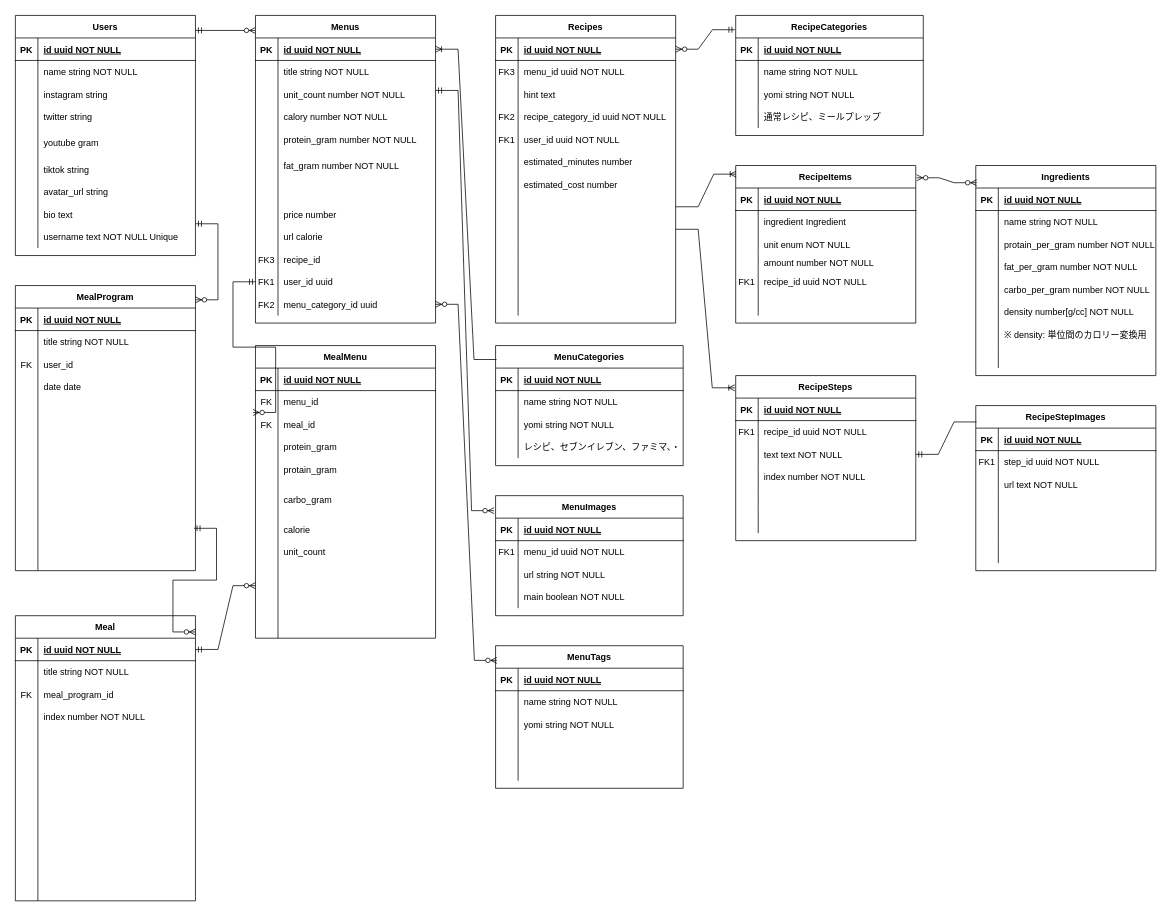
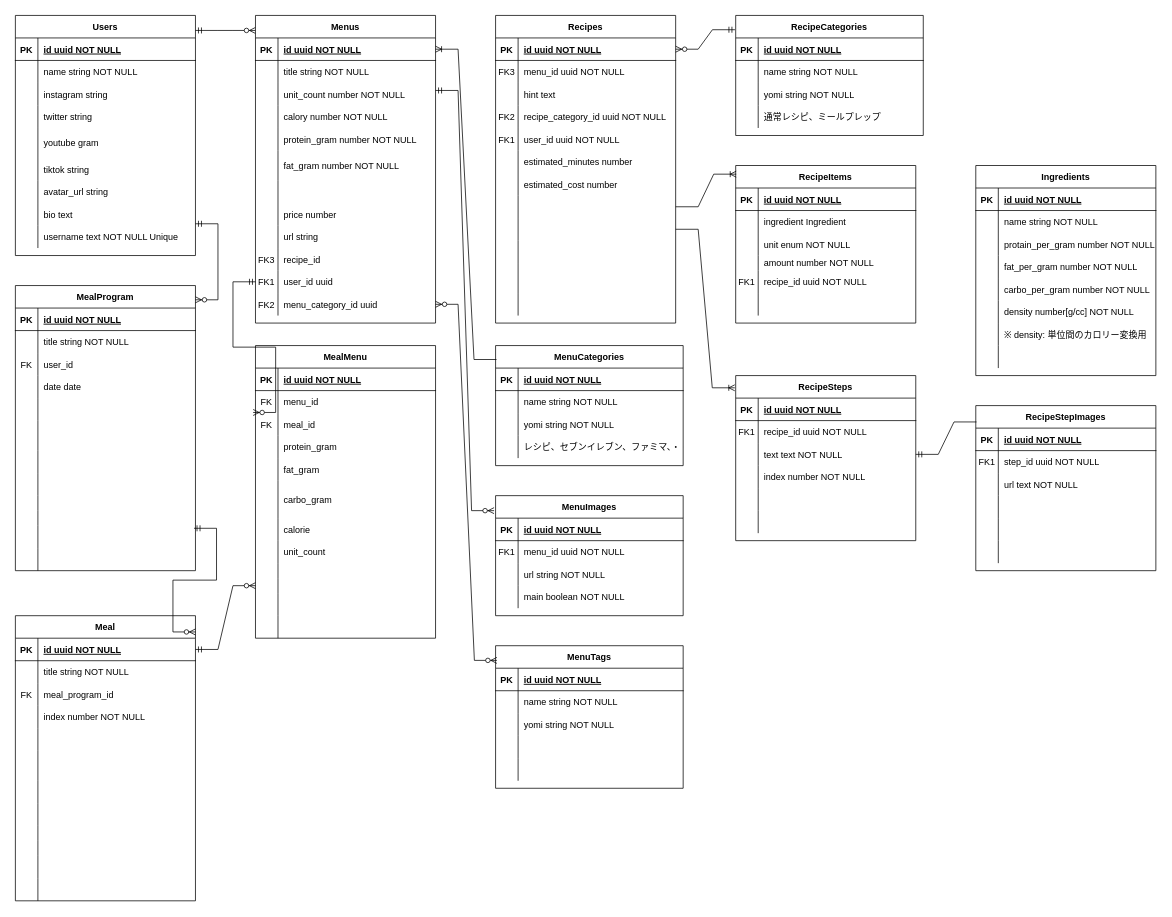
edge "RecipeItems" -- "Ingredients": removed
node "url calorie": label "url calorie" -> "url string"
node "protain_gram": label "protain_gram" -> "fat_gram"
